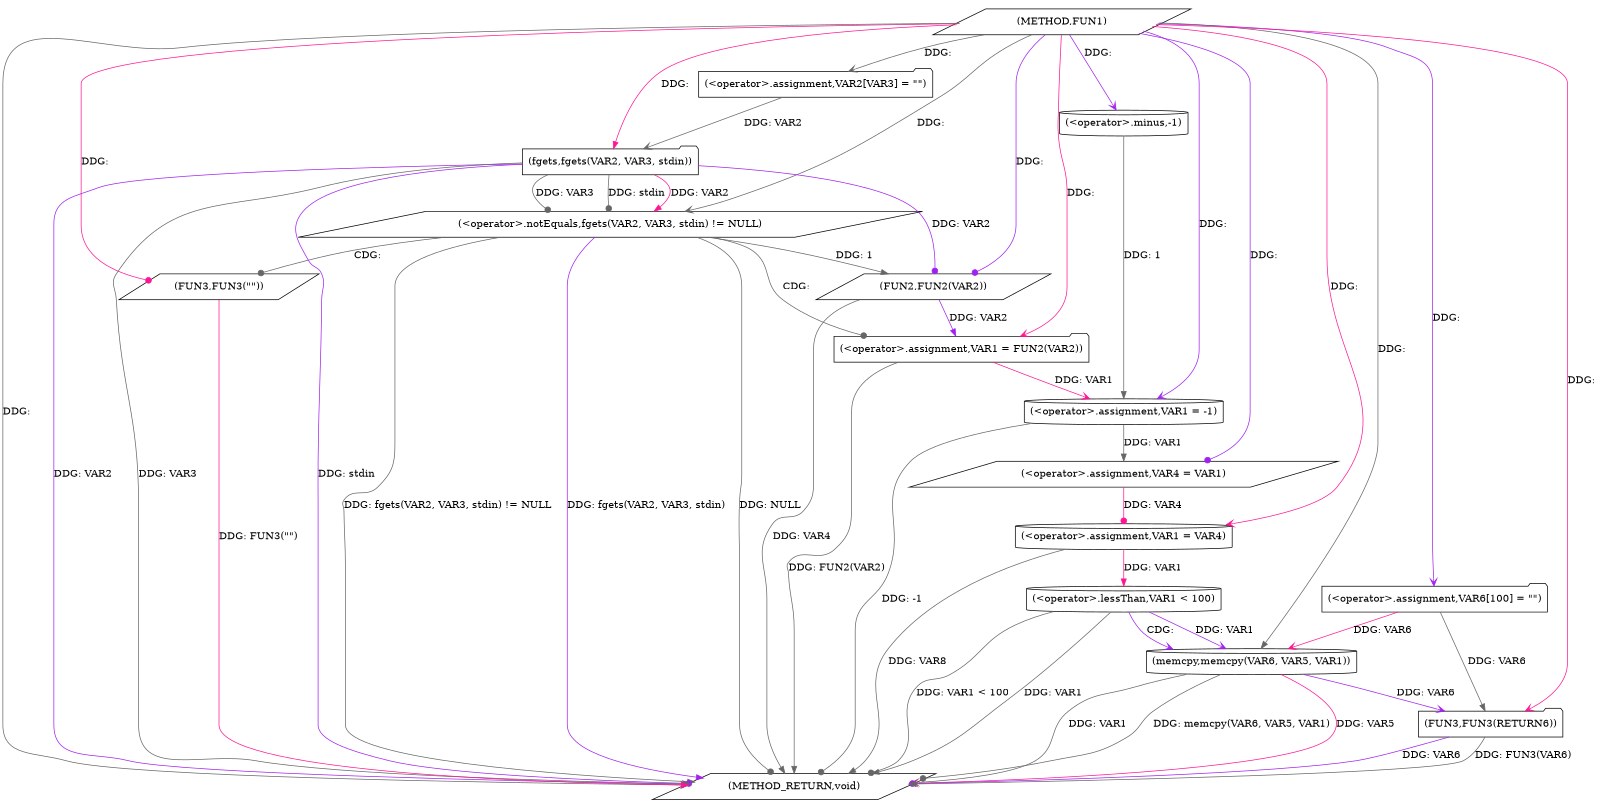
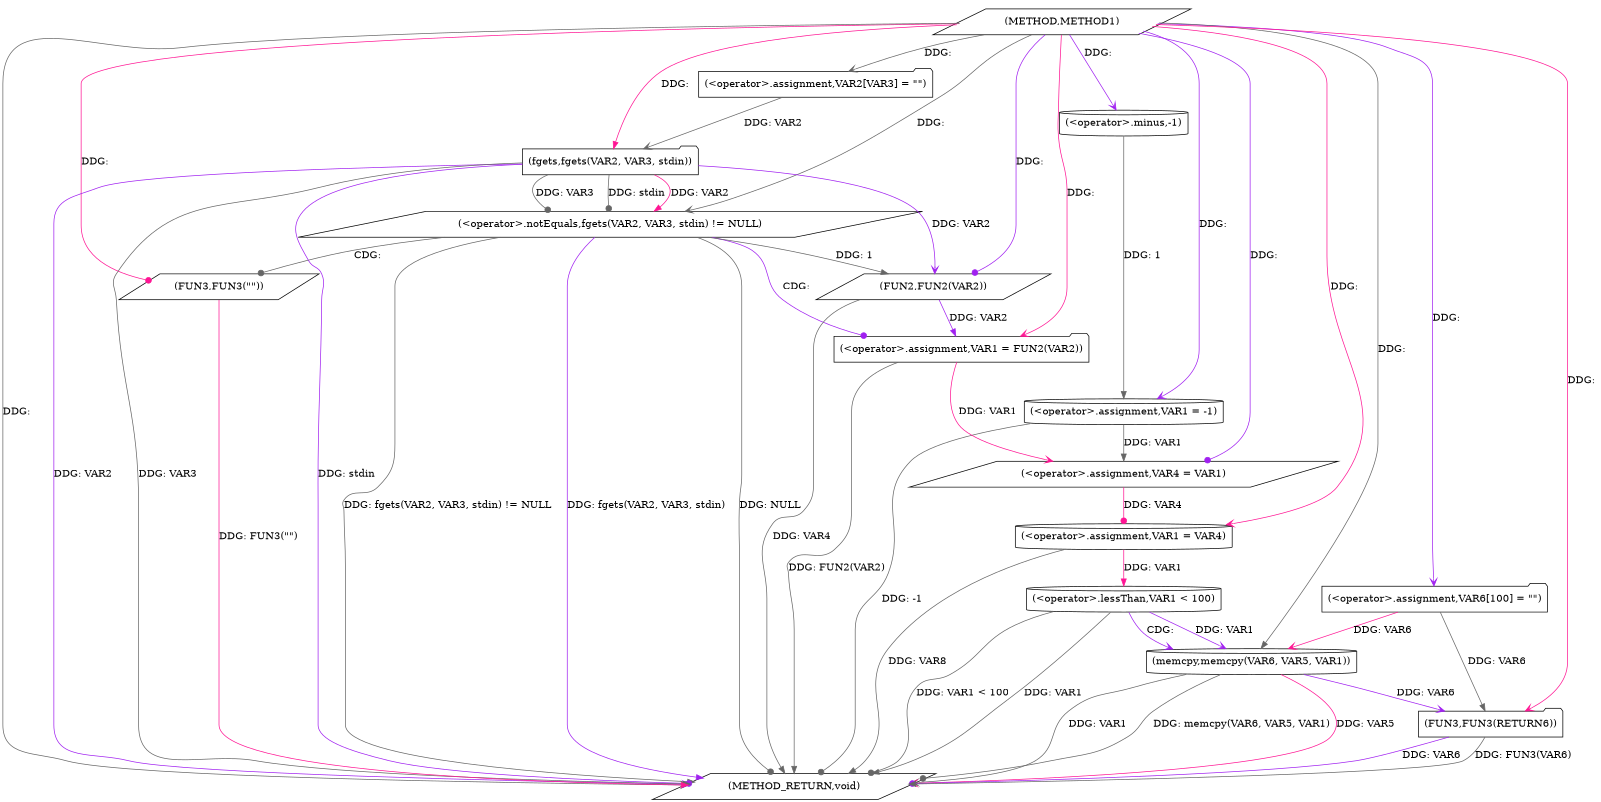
node "(METHOD,FUN1)": label "(METHOD,FUN1)" -> "(METHOD,METHOD1)"
edge "(fgets,fgets(VAR2, VAR3, stdin))" -> "(FUN2,FUN2(VAR2))": arrowhead dot -> vee
edge "(<operator>.notEquals,fgets(VAR2, VAR3, stdin) != NULL)" -> "(<operator>.assignment,VAR1 = FUN2(VAR2))": color gray40 -> purple
edge "(<operator>.assignment,VAR1 = FUN2(VAR2))" -> "(<operator>.assignment,VAR1 = -1)": now "(<operator>.assignment,VAR1 = FUN2(VAR2))" -> "(<operator>.assignment,VAR4 = VAR1)"
